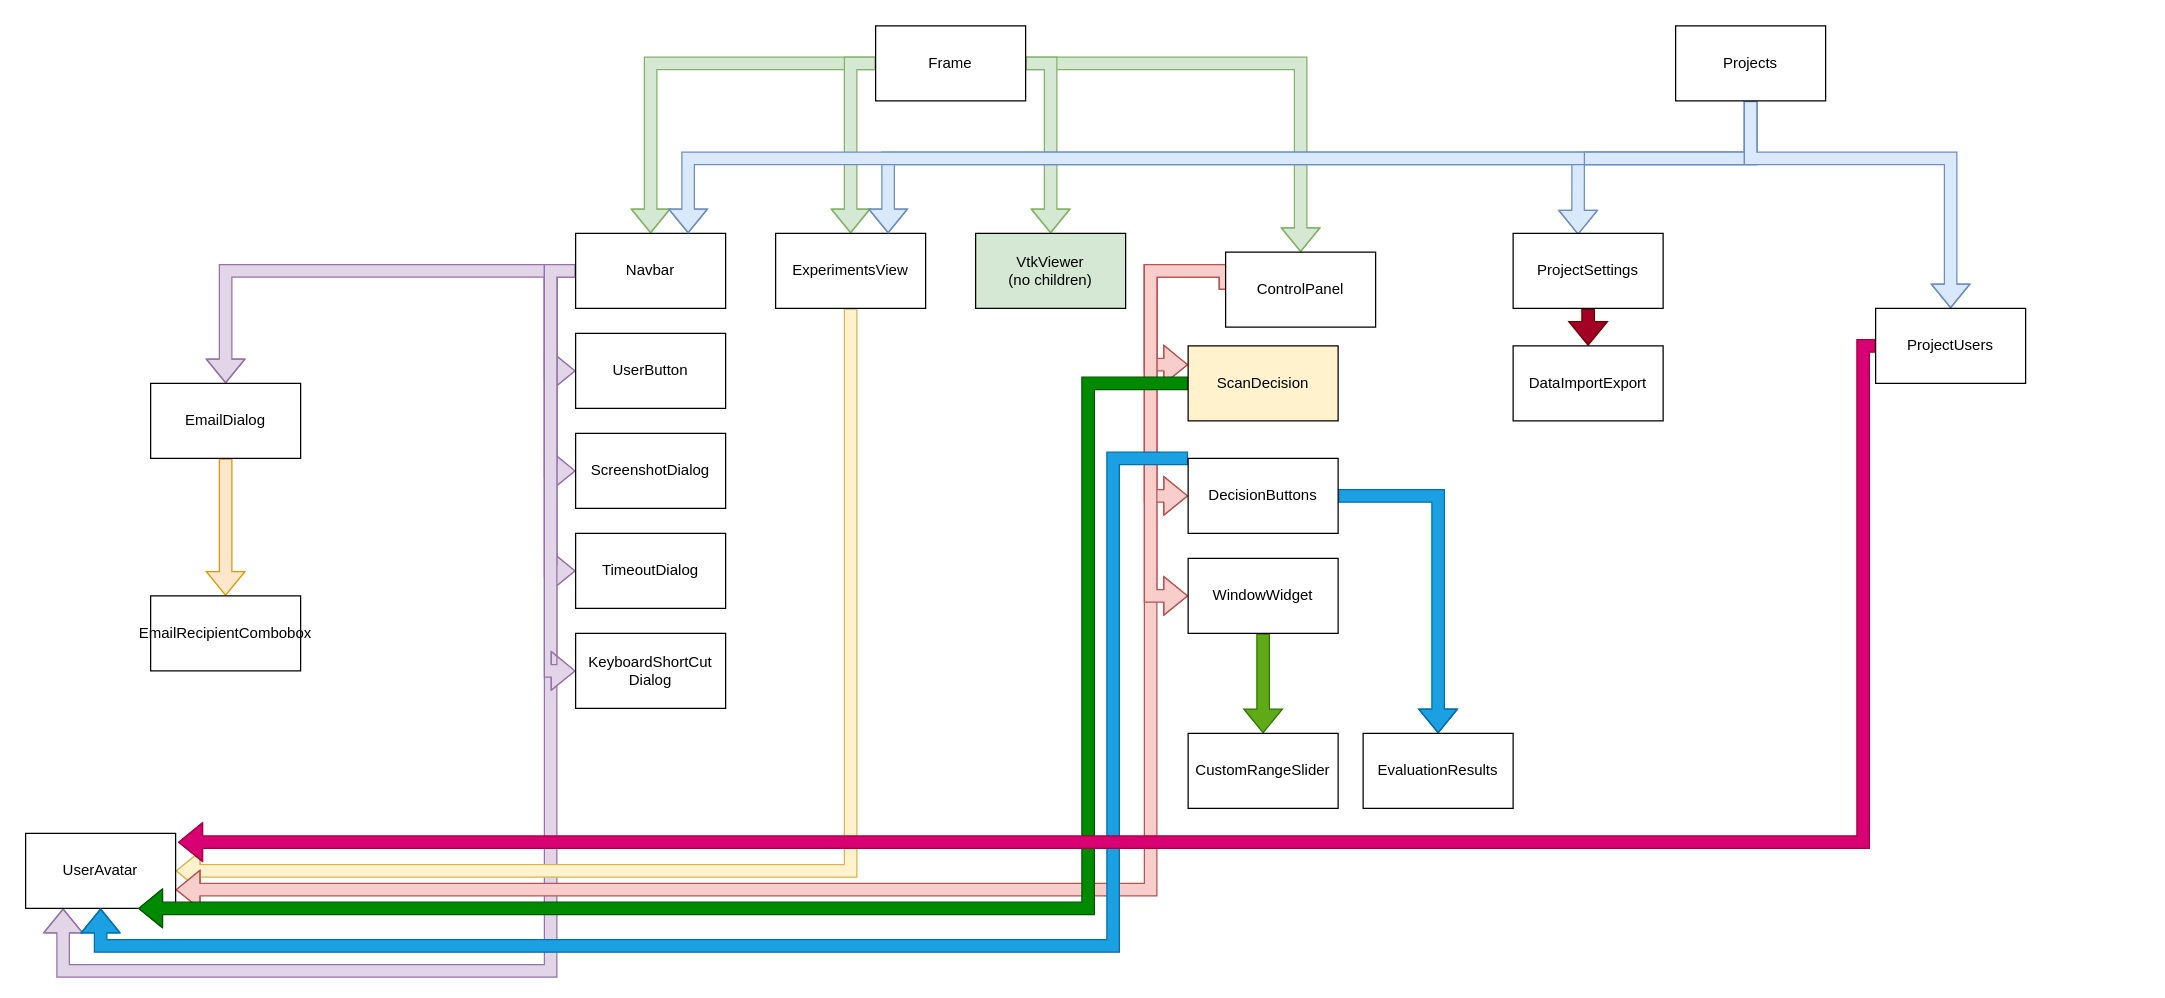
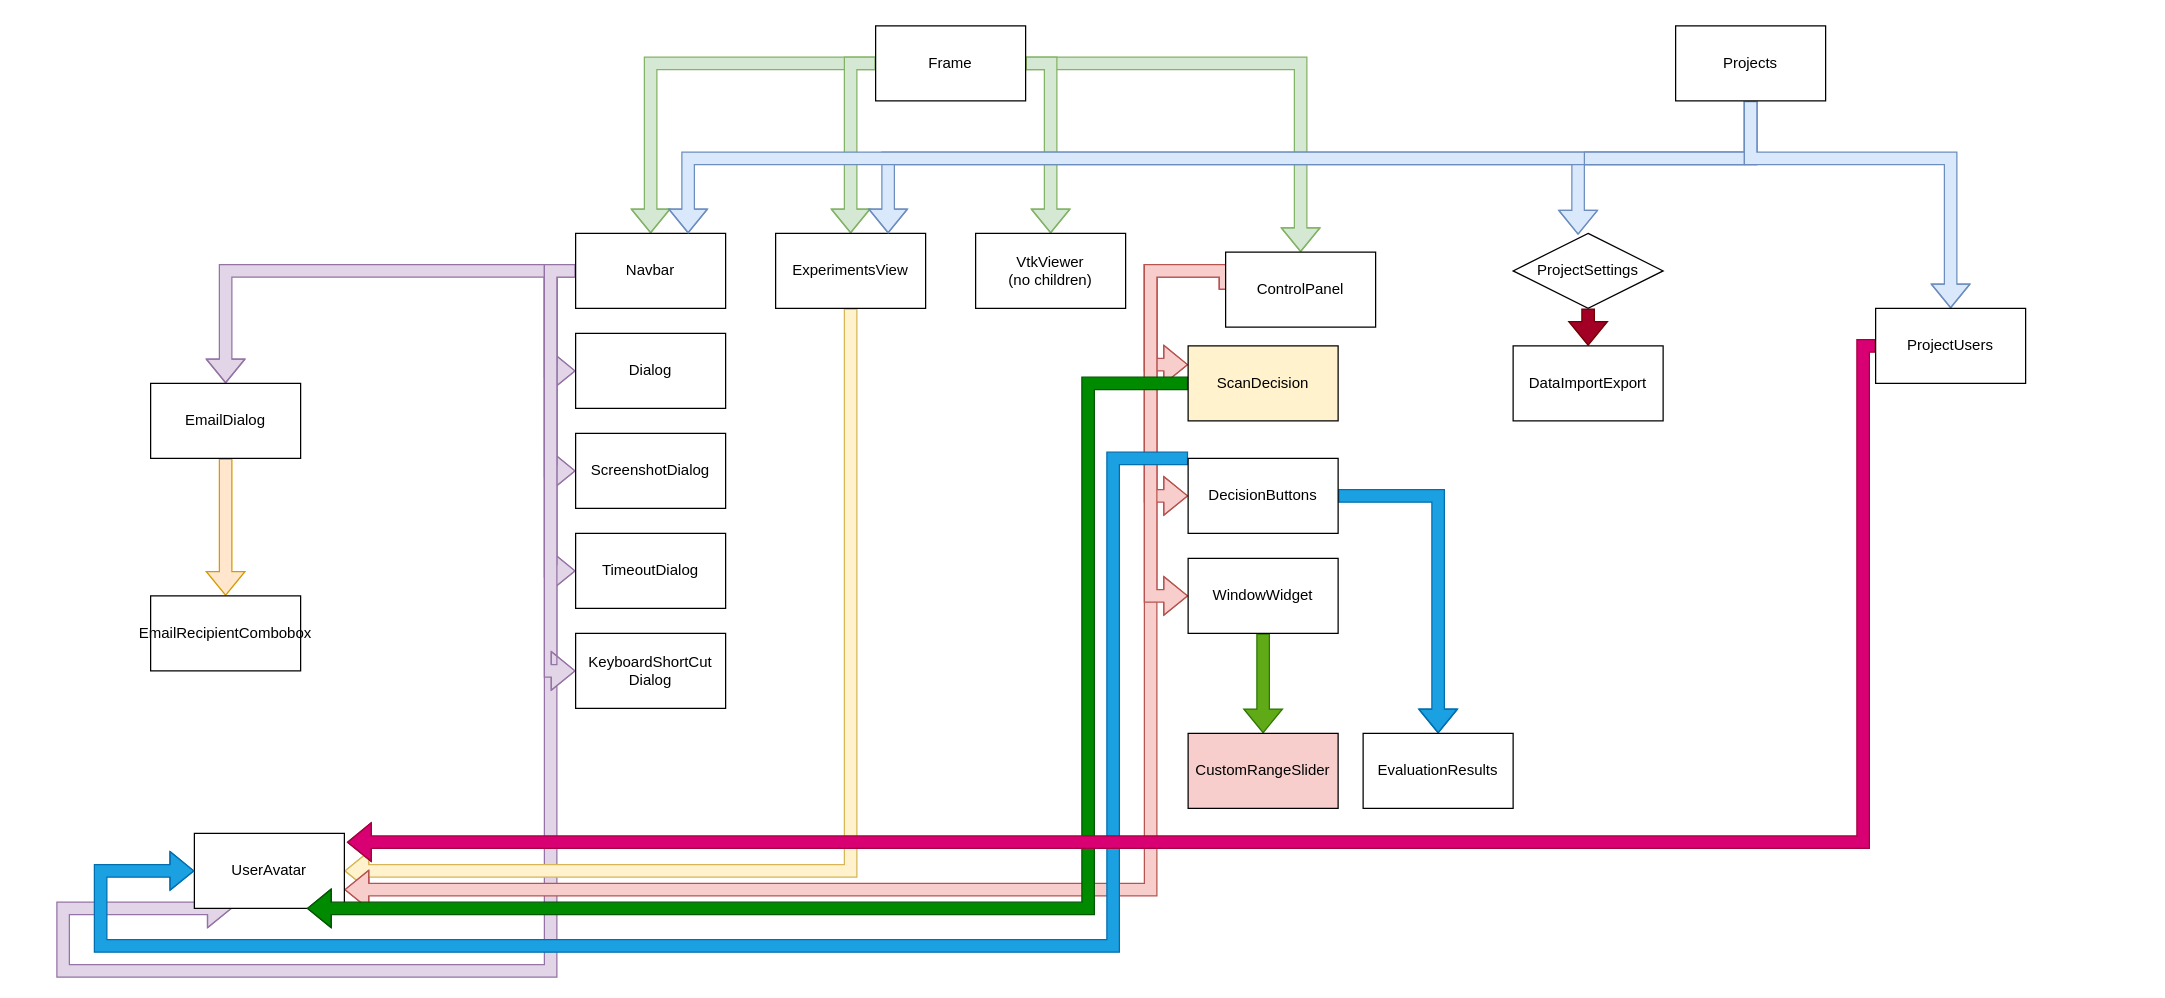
node "VtkViewer (no children)": fillcolor #d5e8d4 -> #ffffff
node "ProjectSettings": shape rectangle -> diamond
node "UserButton": label "UserButton" -> "Dialog"
node "CustomRangeSlider": fillcolor #ffffff -> #f8cecc
node "UserAvatar": moved (101, 871) -> (269, 871)
